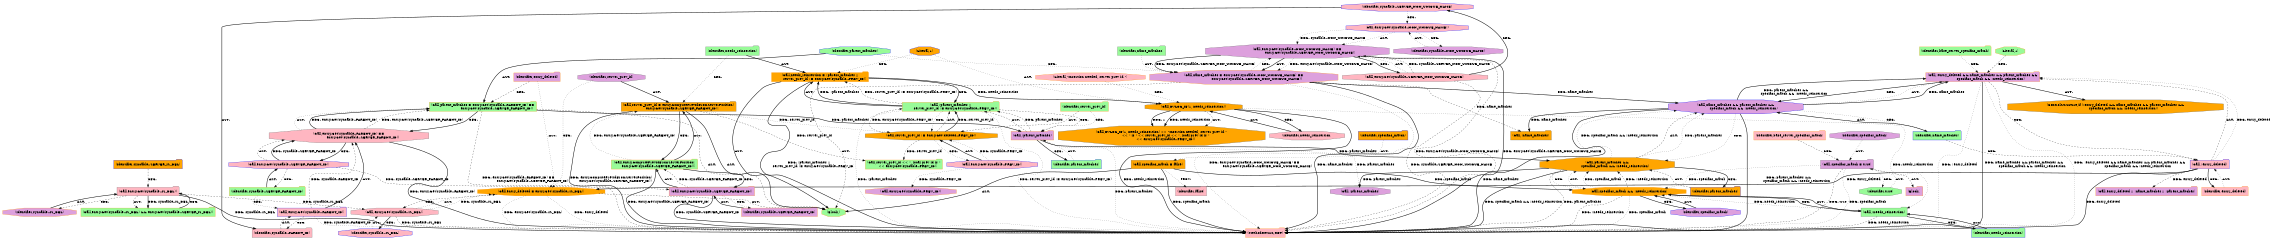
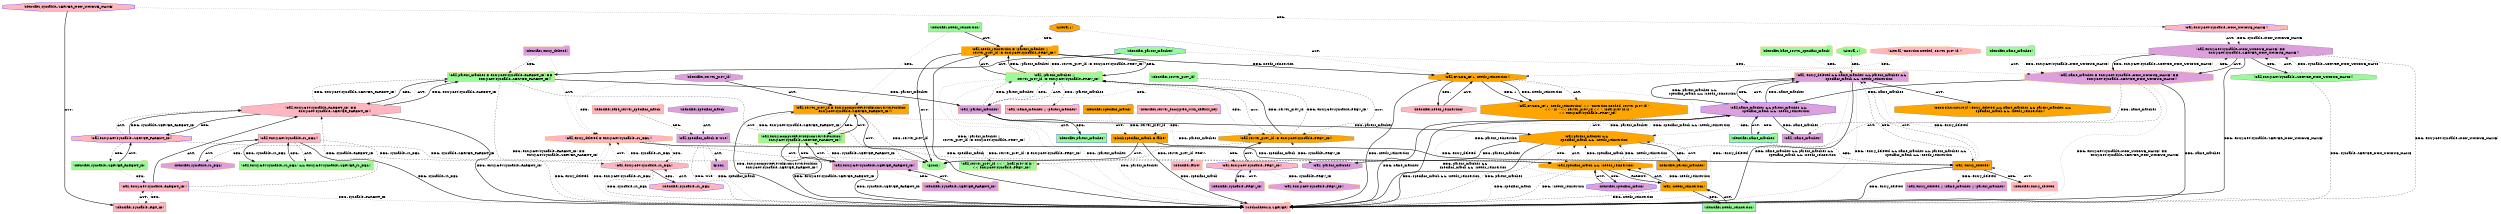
edge "(Call,entry.Get(syncable::SERVER_NON_UNIQUE_NAME))" -> "(Identifier,syncable::SERVER_NON_UNIQUE_NAME)": removed, label "CFG:"
node "(Identifier,syncable::NON_UNIQUE_NAME)": removed
node "(Call,entry.Get(syncable::SERVER_NON_UNIQUE_NAME))": fillcolor lightpink -> palegreen
node "(Call,!name_matches || !parent_matches)": added
node "(Identifier,server_encrypted_with_default_key)": added
node "(Call,server_prev_id != entry.Get(deleted::PREV_ID))": label "(Call,server_prev_id != entry.Get(deleted::PREV_ID))" -> "(Call,server_prev_id != entry.Get(syncable::PREV_ID))"
node "(Call,!name_matches)": fillcolor orange -> plum
node "(Identifier,syncable::SERVER_IS_DEL)": removed
node "(Call,specifics_match = false)": label "(Call,specifics_match = false)" -> "(Block,specifics_match = false)"
edge "(Call,DVLOG_IF(1, needs_reinsertion))" -> "(Call,!needs_reinsertion)": label "DDG: needs_reinsertion" -> "DDG: parent_reinsertion"
node "(Call,!entry_deleted)": fillcolor lightpink -> orange
edge "(Call,specifics_match = true)" -> "(Call,specifics_match && !needs_reinsertion)": style dotted -> dashed
edge "(Call,!entry_deleted)" -> "(Call,entry_deleted || !name_matches || !parent_matches)": style dashed -> dotted
edge "(Call,!entry_deleted)" -> "(Call,entry_deleted = entry.Get(syncable::IS_DEL))": reversed
node "(Identifier,syncable::PREV_ID)": added
node "(Call,entry_deleted = entry.Get(syncable::IS_DEL))": fillcolor orange -> lightpink
node "(Identifier,false)": color gray40 -> darkorange
node "(Identifier,true)": removed
edge "(Call,specifics_match && !needs_reinsertion)" -> "(Call,!needs_reinsertion)": label "CFG: " -> "PARENT: "
node "(Call,!needs_reinsertion)": fillcolor palegreen -> orange
node "(Identifier,syncable::PARENT_ID)": label "(Identifier,syncable::PARENT_ID)" -> "(Identifier,syncable::RET_ID)"
node "(MethodReturn,RET)": label "(MethodReturn,RET)" -> "(MethodReturn,SERVER)"
